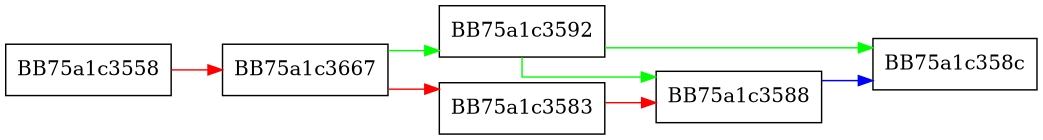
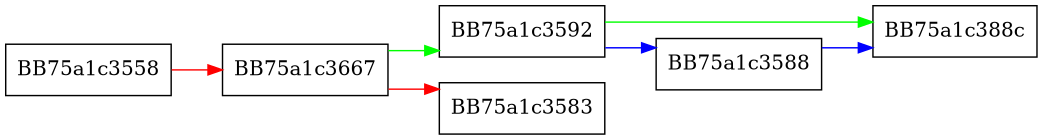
node "BB75a1c358c": label "BB75a1c358c" -> "BB75a1c388c"
edge "BB75a1c3592" -> "BB75a1c3588": color green -> blue
edge "BB75a1c3583" -> "BB75a1c3588": removed
